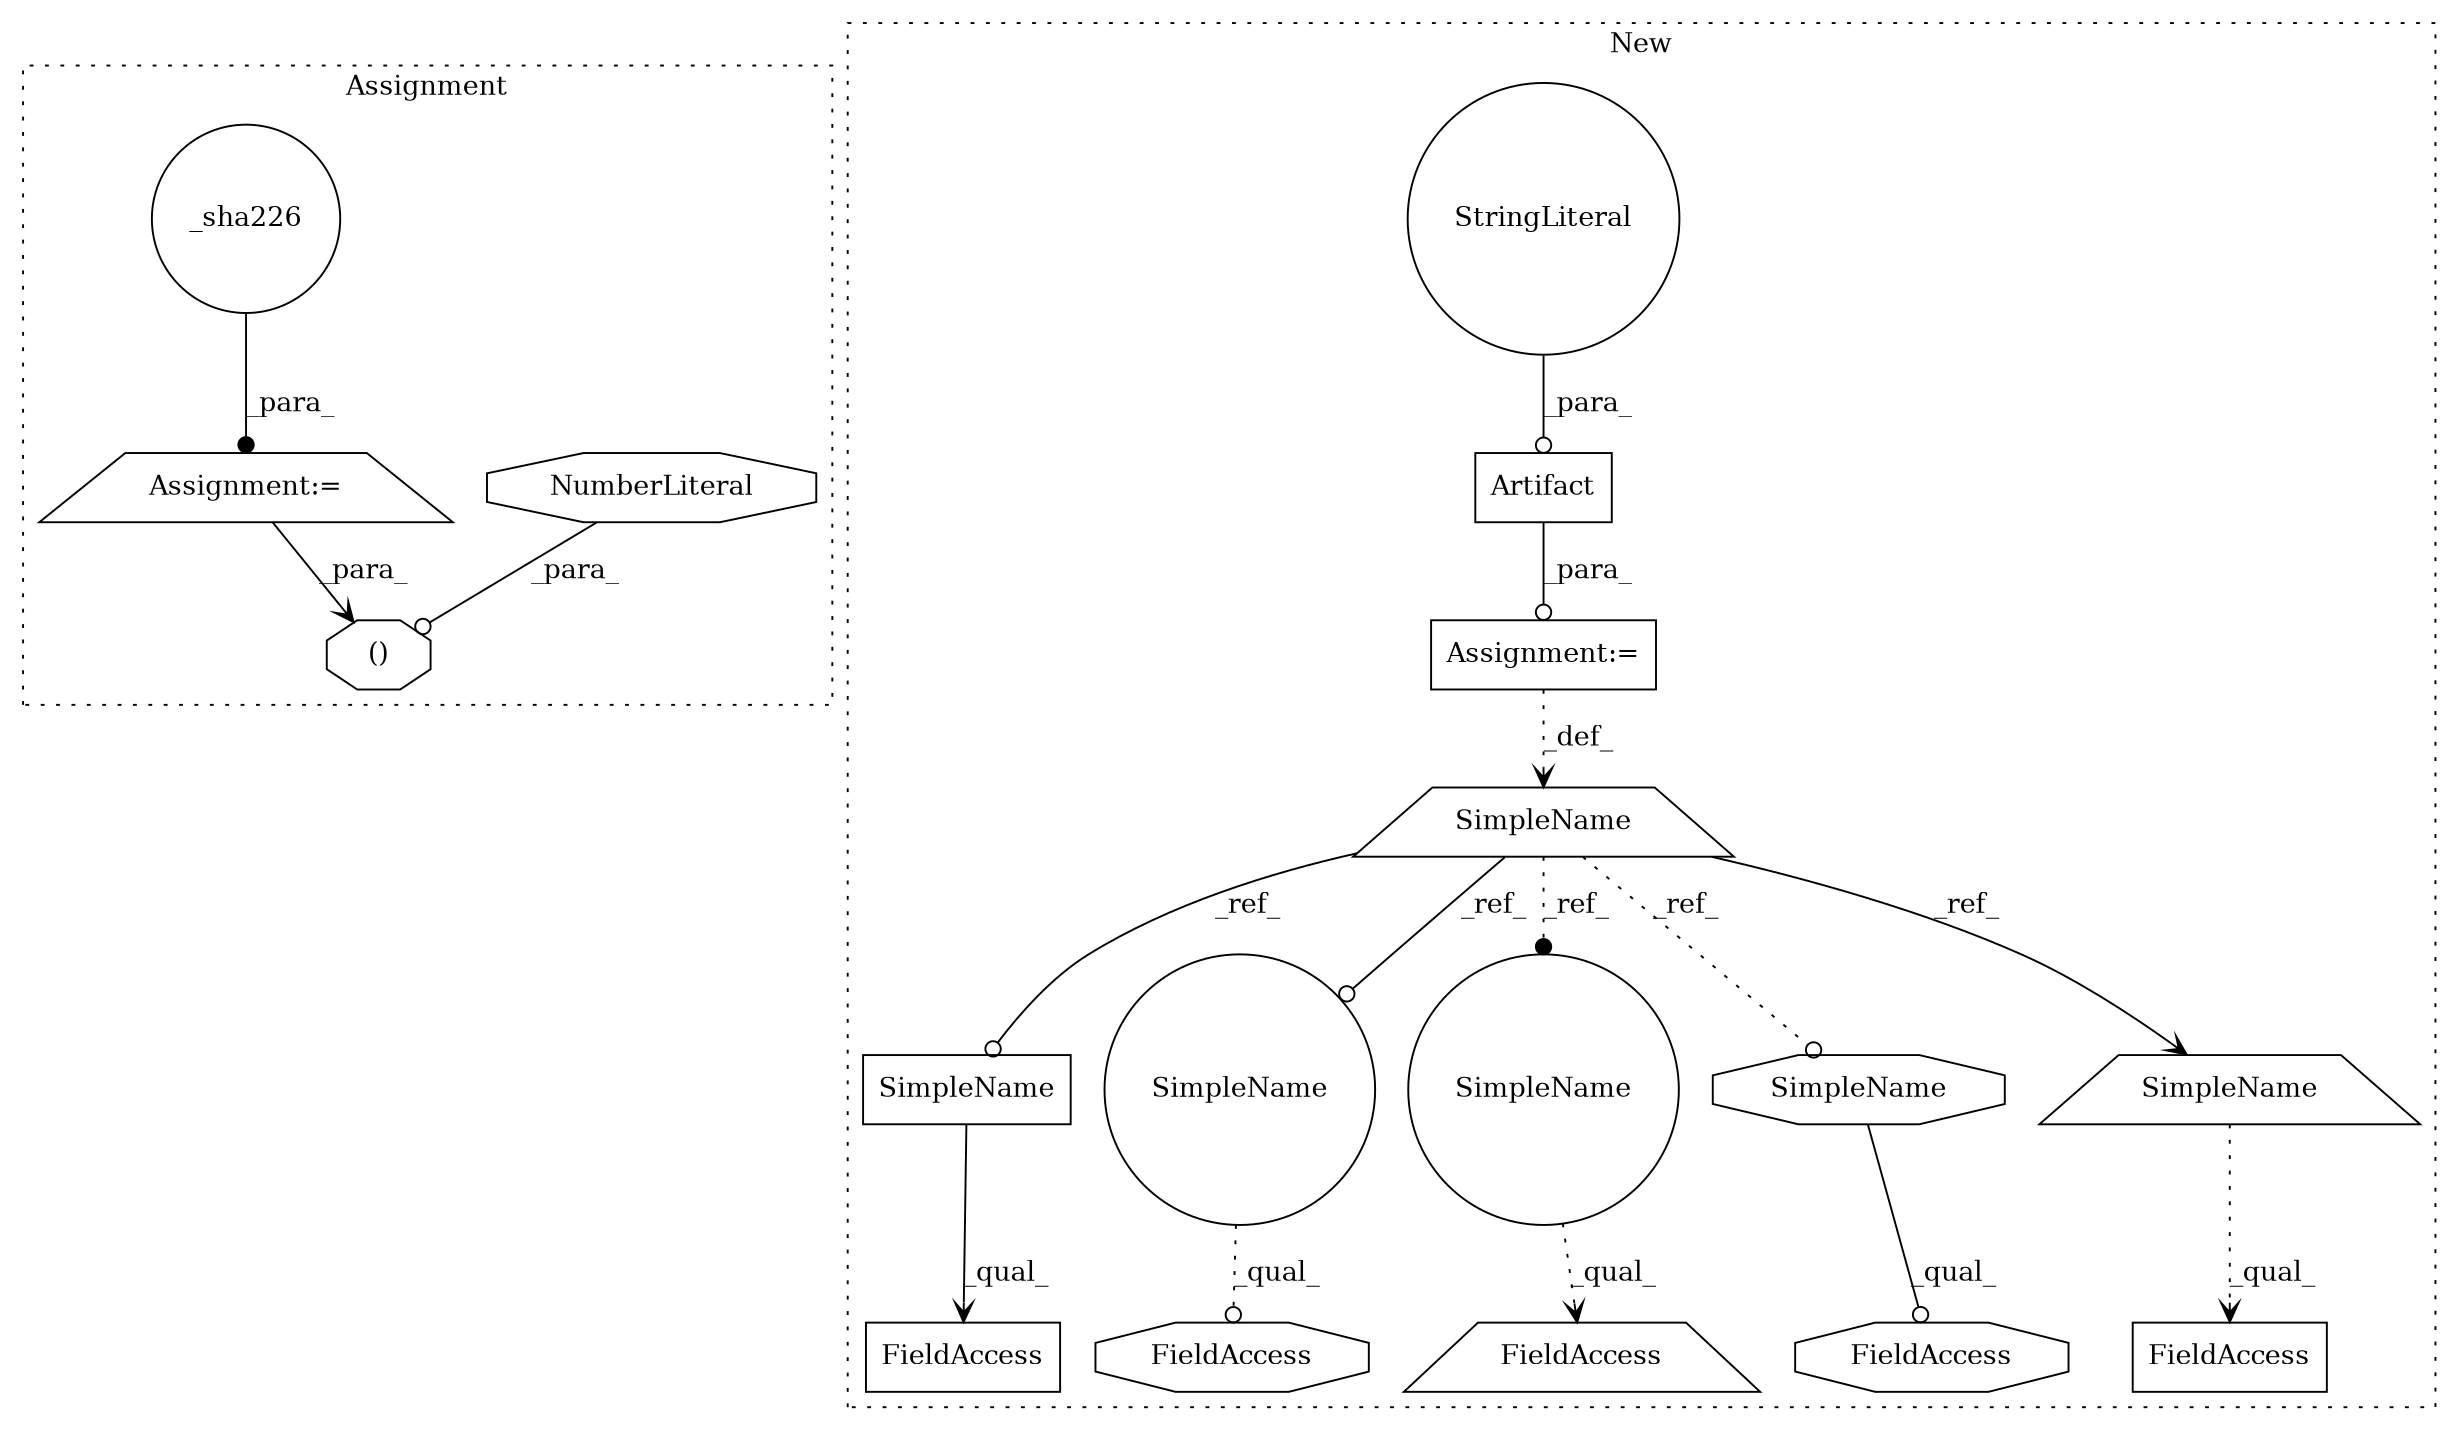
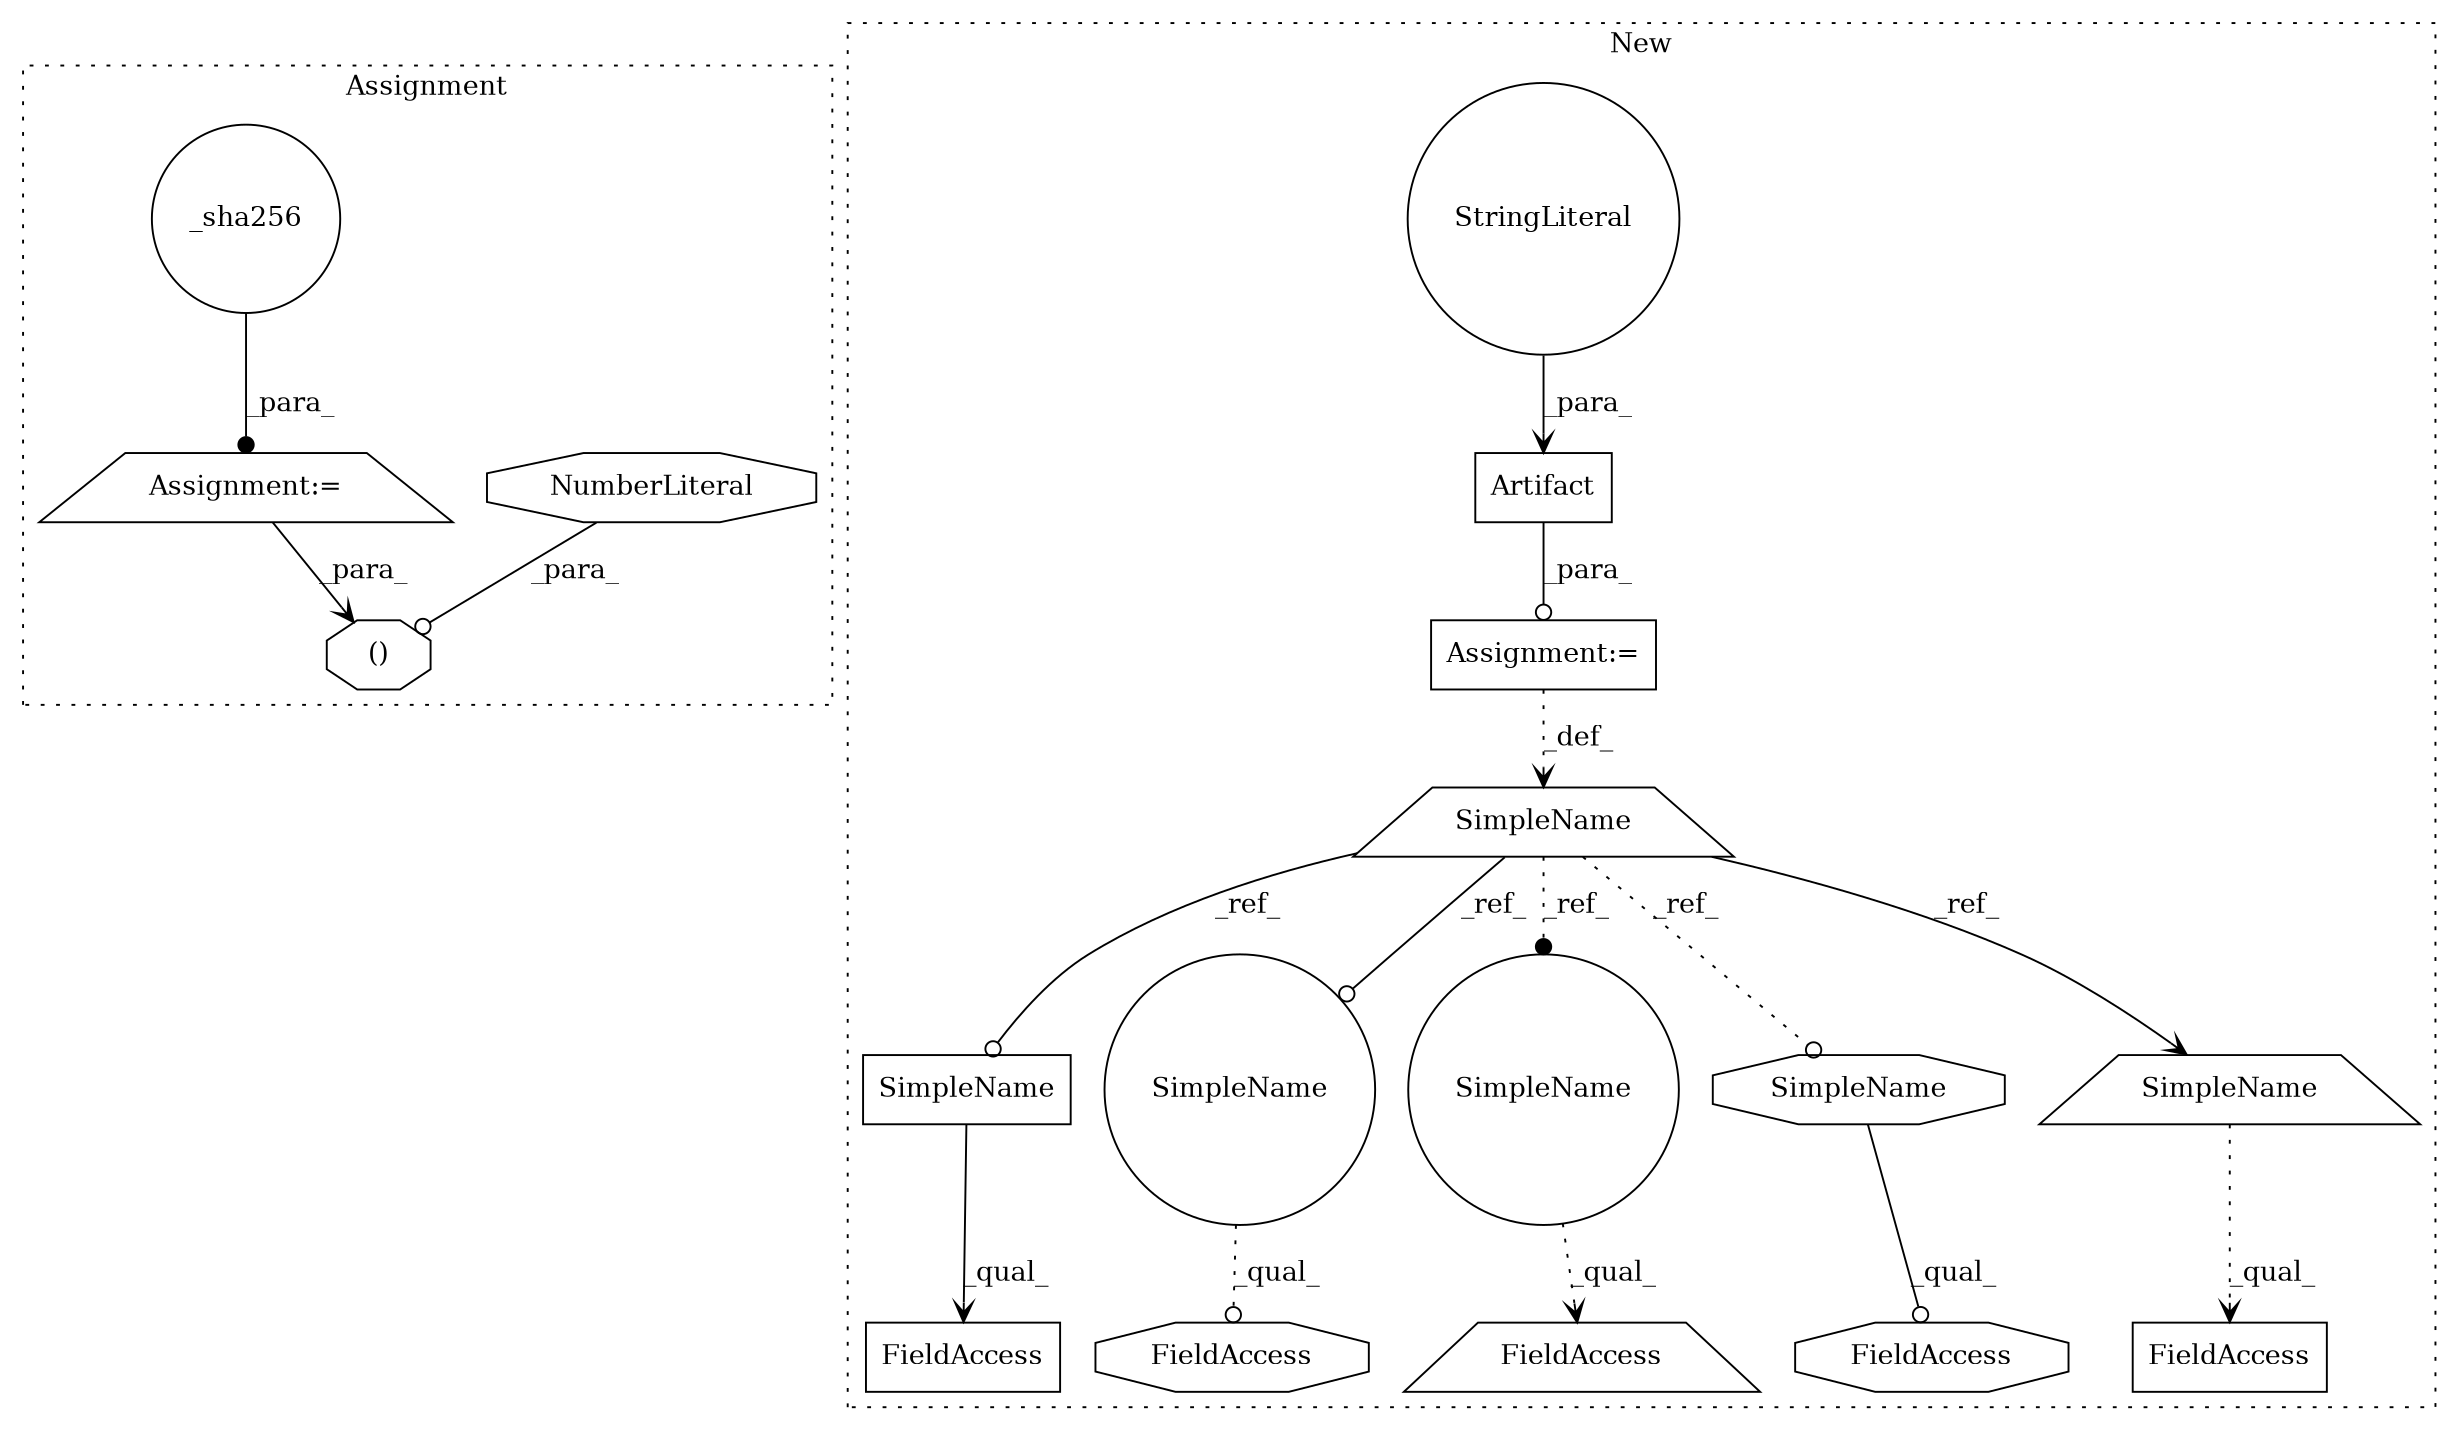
node "_sha226": label "_sha226" -> "_sha256"
edge "StringLiteral" -> "Artifact": arrowhead odot -> vee
